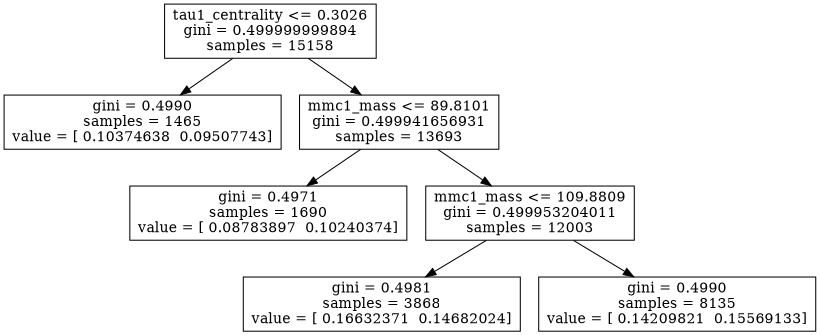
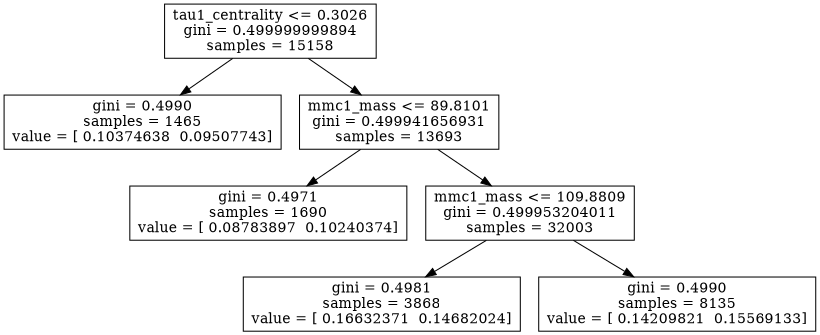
node "mmc1_mass <= 109.8809 gini = 0.499953204011 samples = 12003": label "mmc1_mass <= 109.8809 gini = 0.499953204011 samples = 12003" -> "mmc1_mass <= 109.8809 gini = 0.499953204011 samples = 32003"
